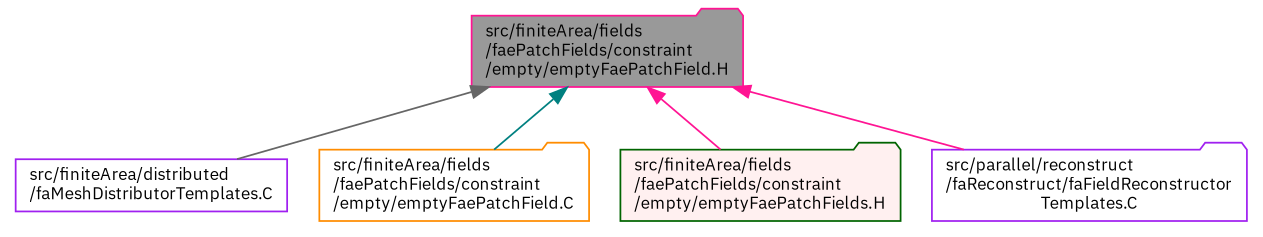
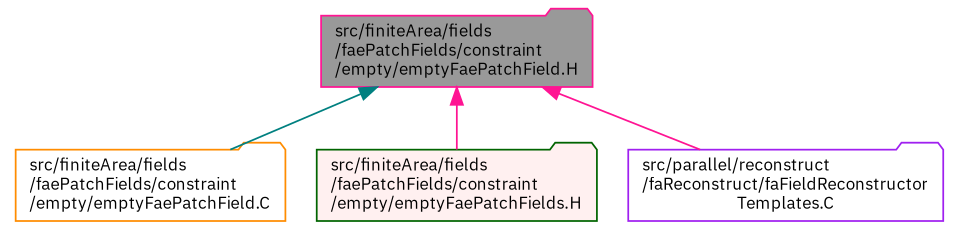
node "src/finiteArea/distributed /faMeshDistributorTemplates.C": removed
